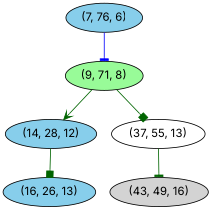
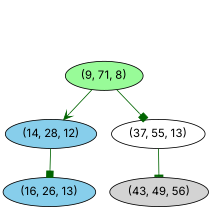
node "(7, 76, 6)": removed
node "(43, 49, 16)": label "(43, 49, 16)" -> "(43, 49, 56)"
